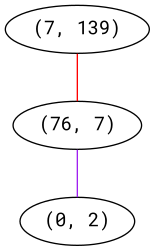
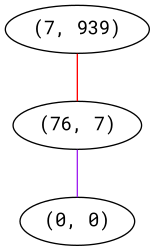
node "(7, 139)": label "(7, 139)" -> "(7, 939)"
node "(0, 2)": label "(0, 2)" -> "(0, 0)"
